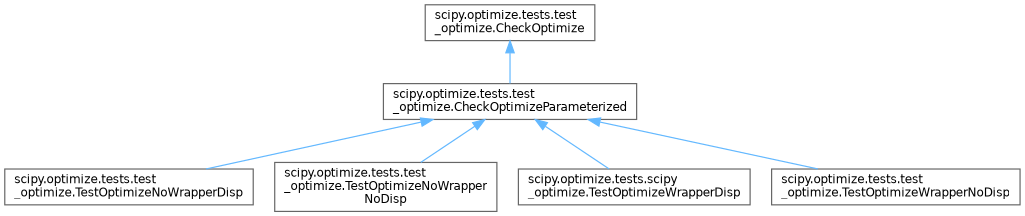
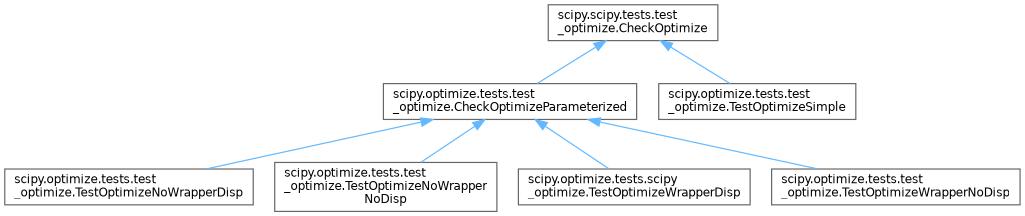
node "scipy.optimize.tests.test _optimize.CheckOptimize": label "scipy.optimize.tests.test _optimize.CheckOptimize" -> "scipy.scipy.tests.test _optimize.CheckOptimize"
node "scipy.optimize.tests.test _optimize.TestOptimizeSimple": added
